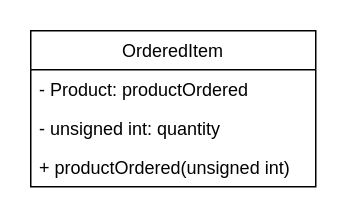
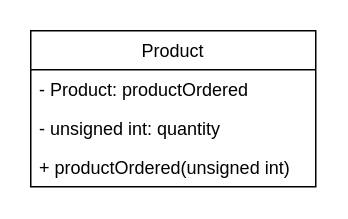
node "OrderedItem": label "OrderedItem" -> "Product"
